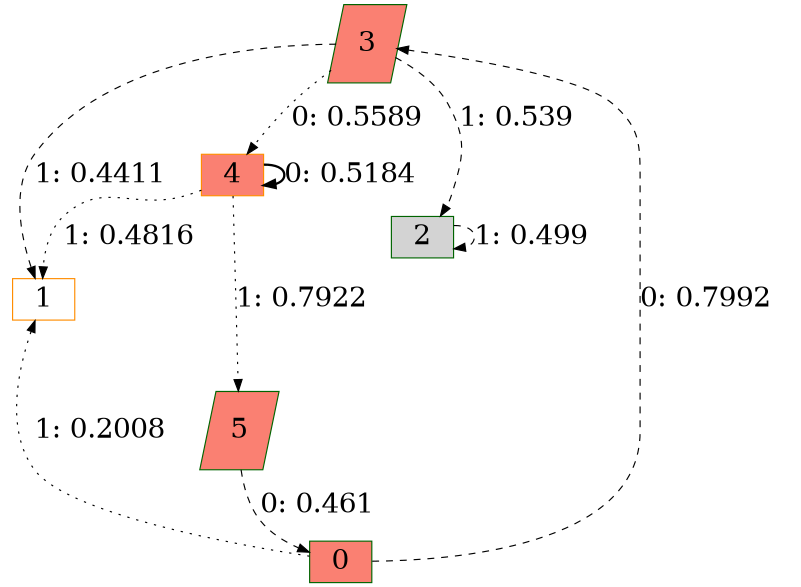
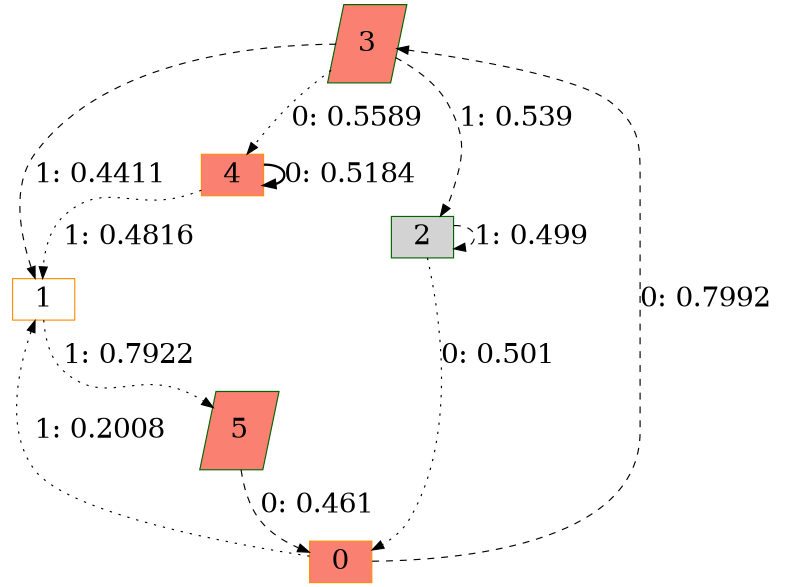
edge "4" -> "5": now "1" -> "5"
edge "2" -> "0": added, label "0: 0.501"
node "0": color darkgreen -> darkorange
